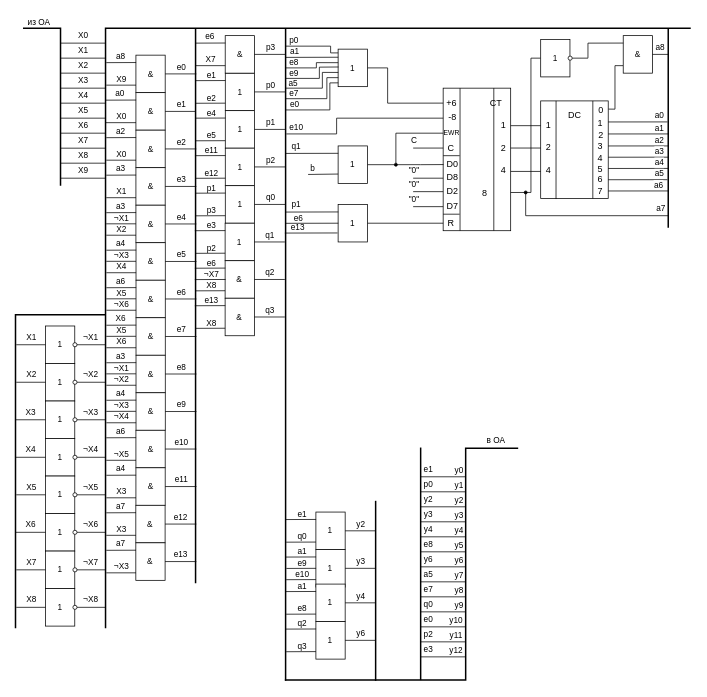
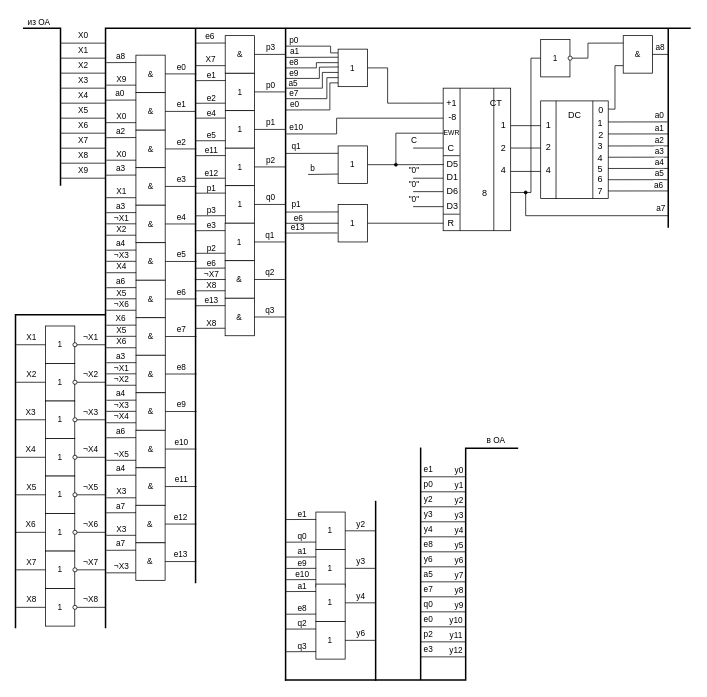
node "+6": label "+6" -> "+1"
node "D0": label "D0" -> "D5"
node "D8": label "D8" -> "D1"
node "D2": label "D2" -> "D6"
node "D7": label "D7" -> "D3"
